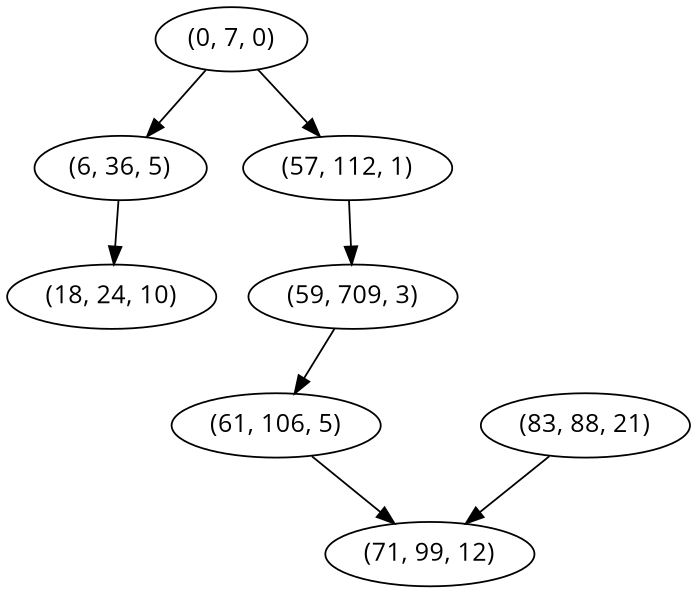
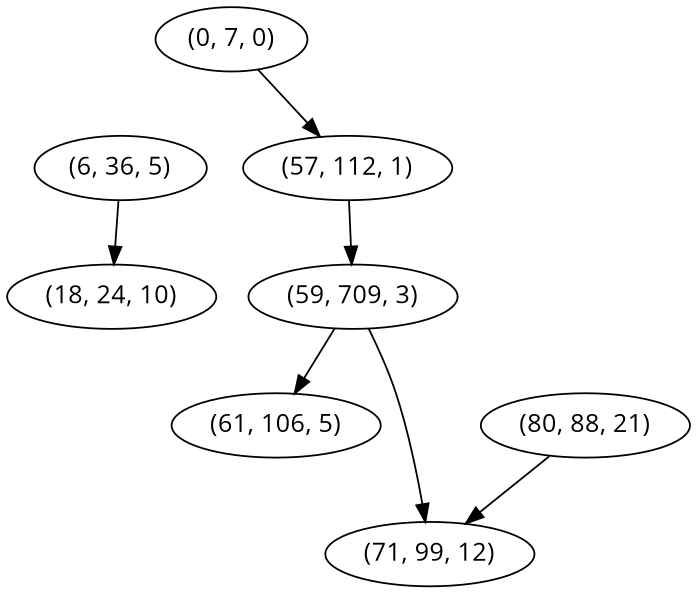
edge "(0, 7, 0)" -> "(6, 36, 5)": removed
node "(83, 88, 21)": label "(83, 88, 21)" -> "(80, 88, 21)"
edge "(61, 106, 5)" -> "(71, 99, 12)": now "(59, 709, 3)" -> "(71, 99, 12)"
